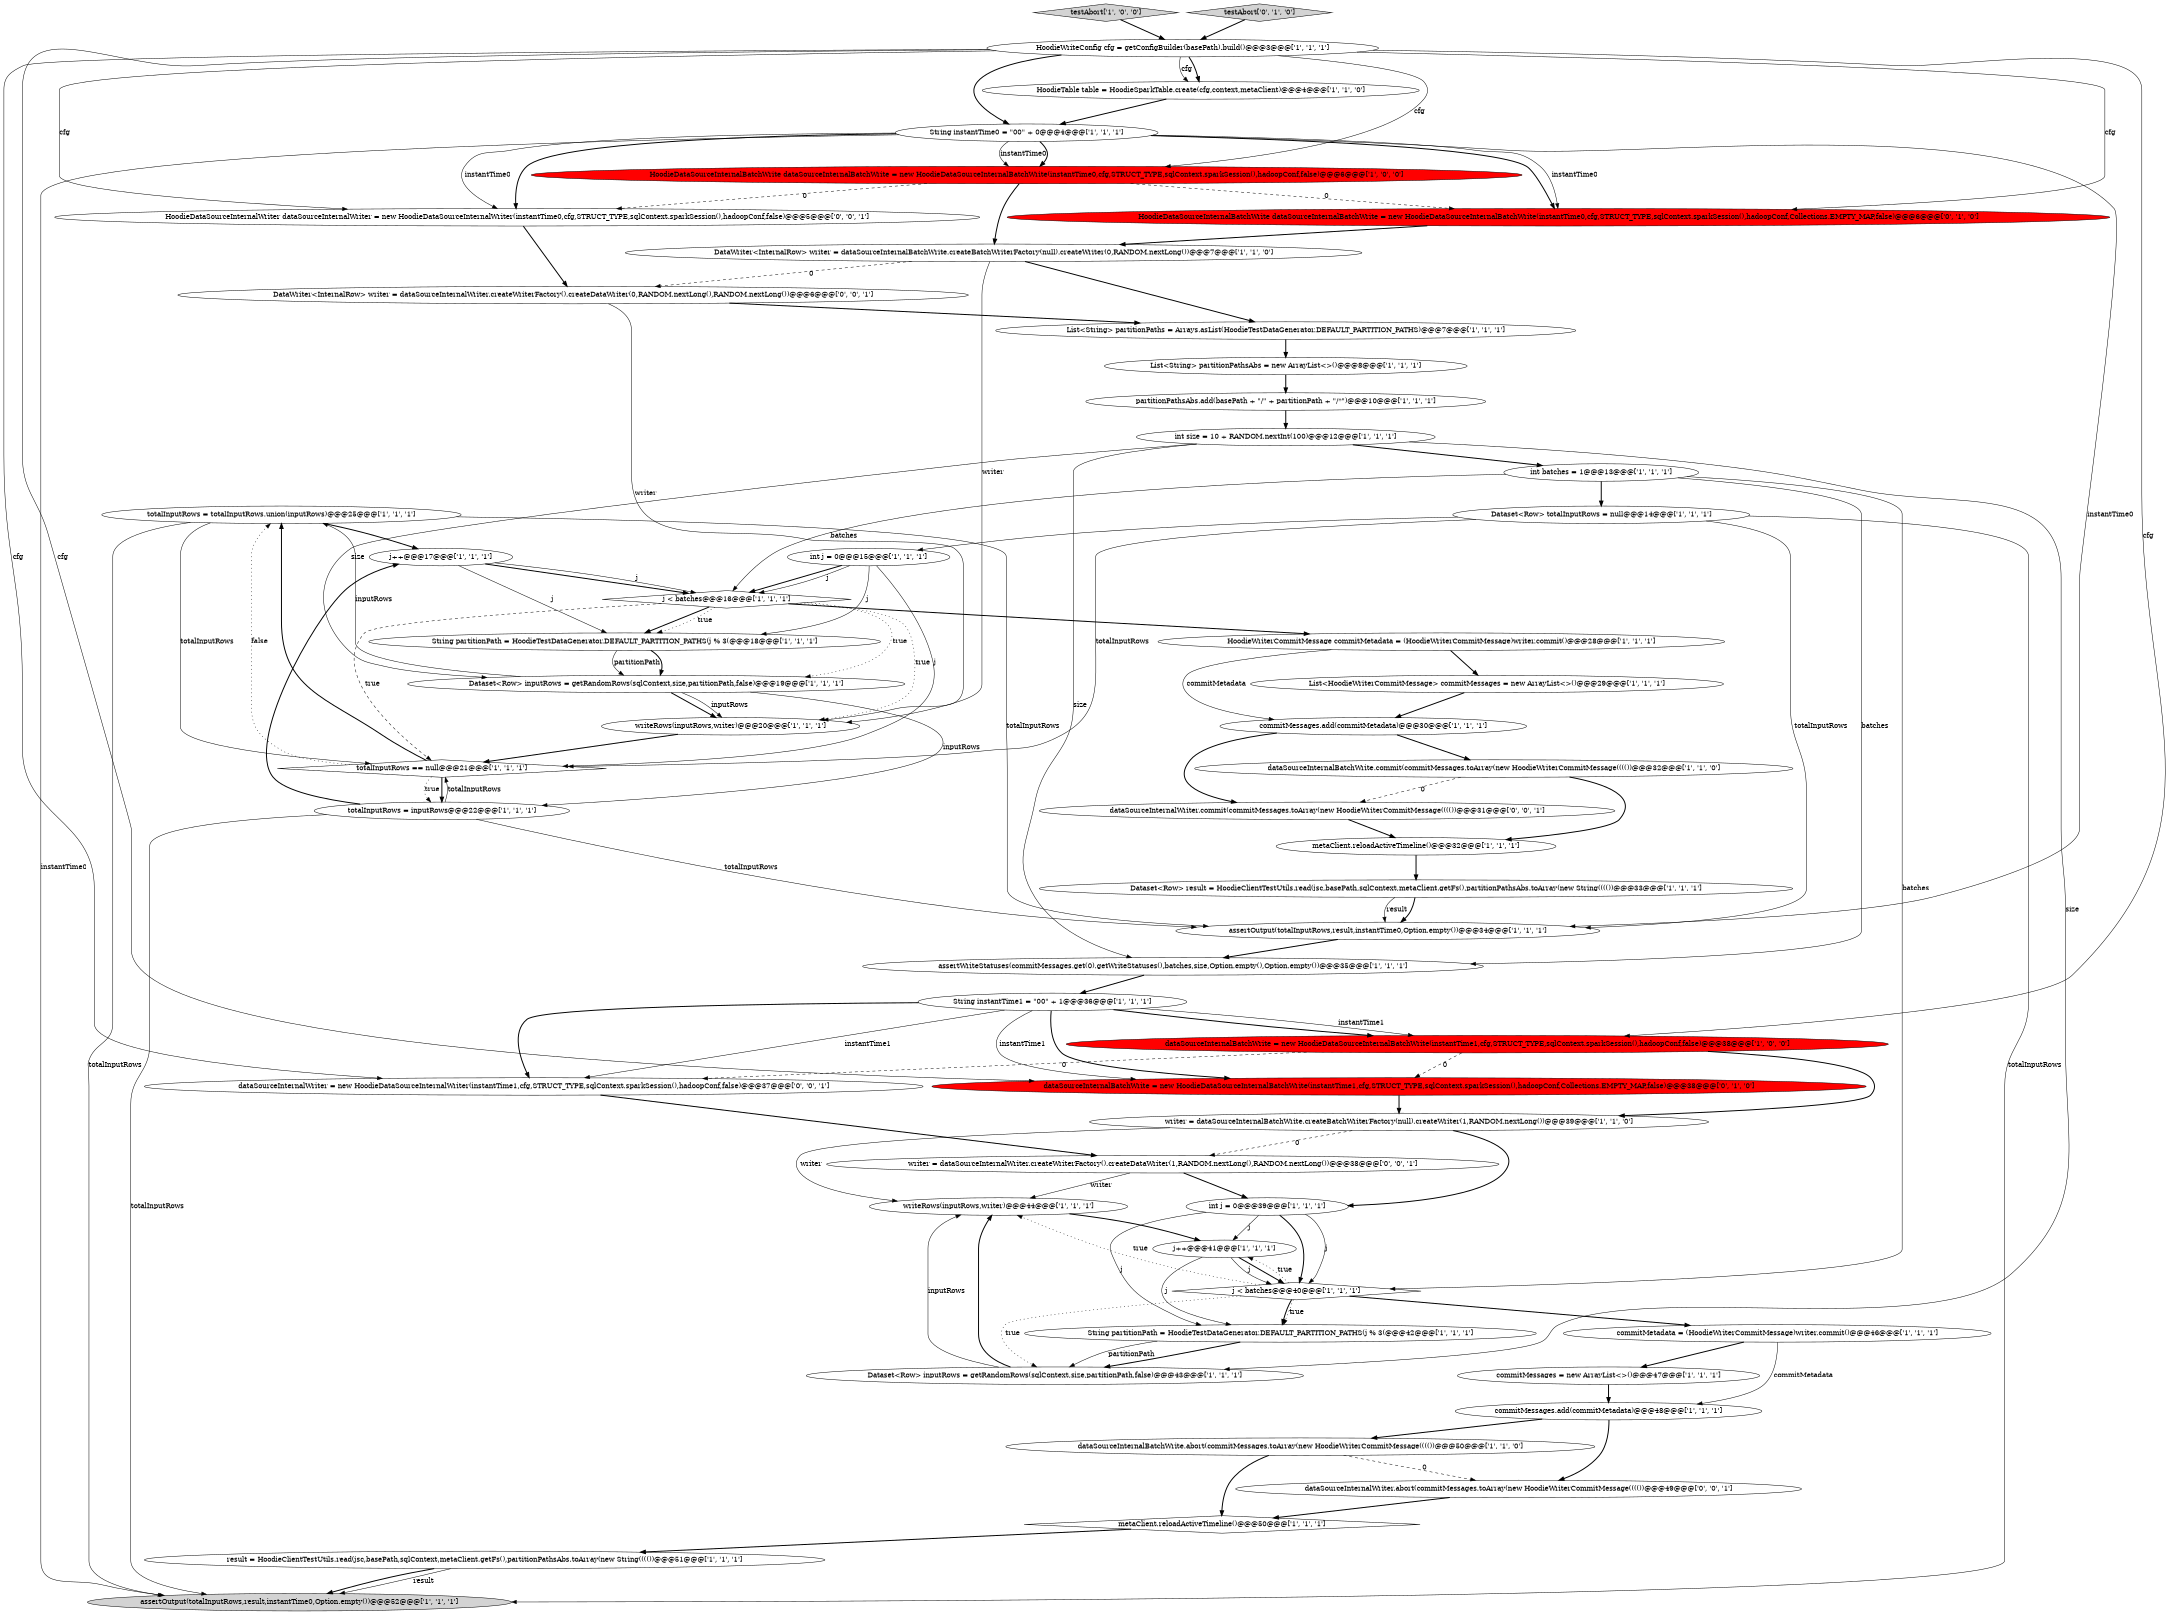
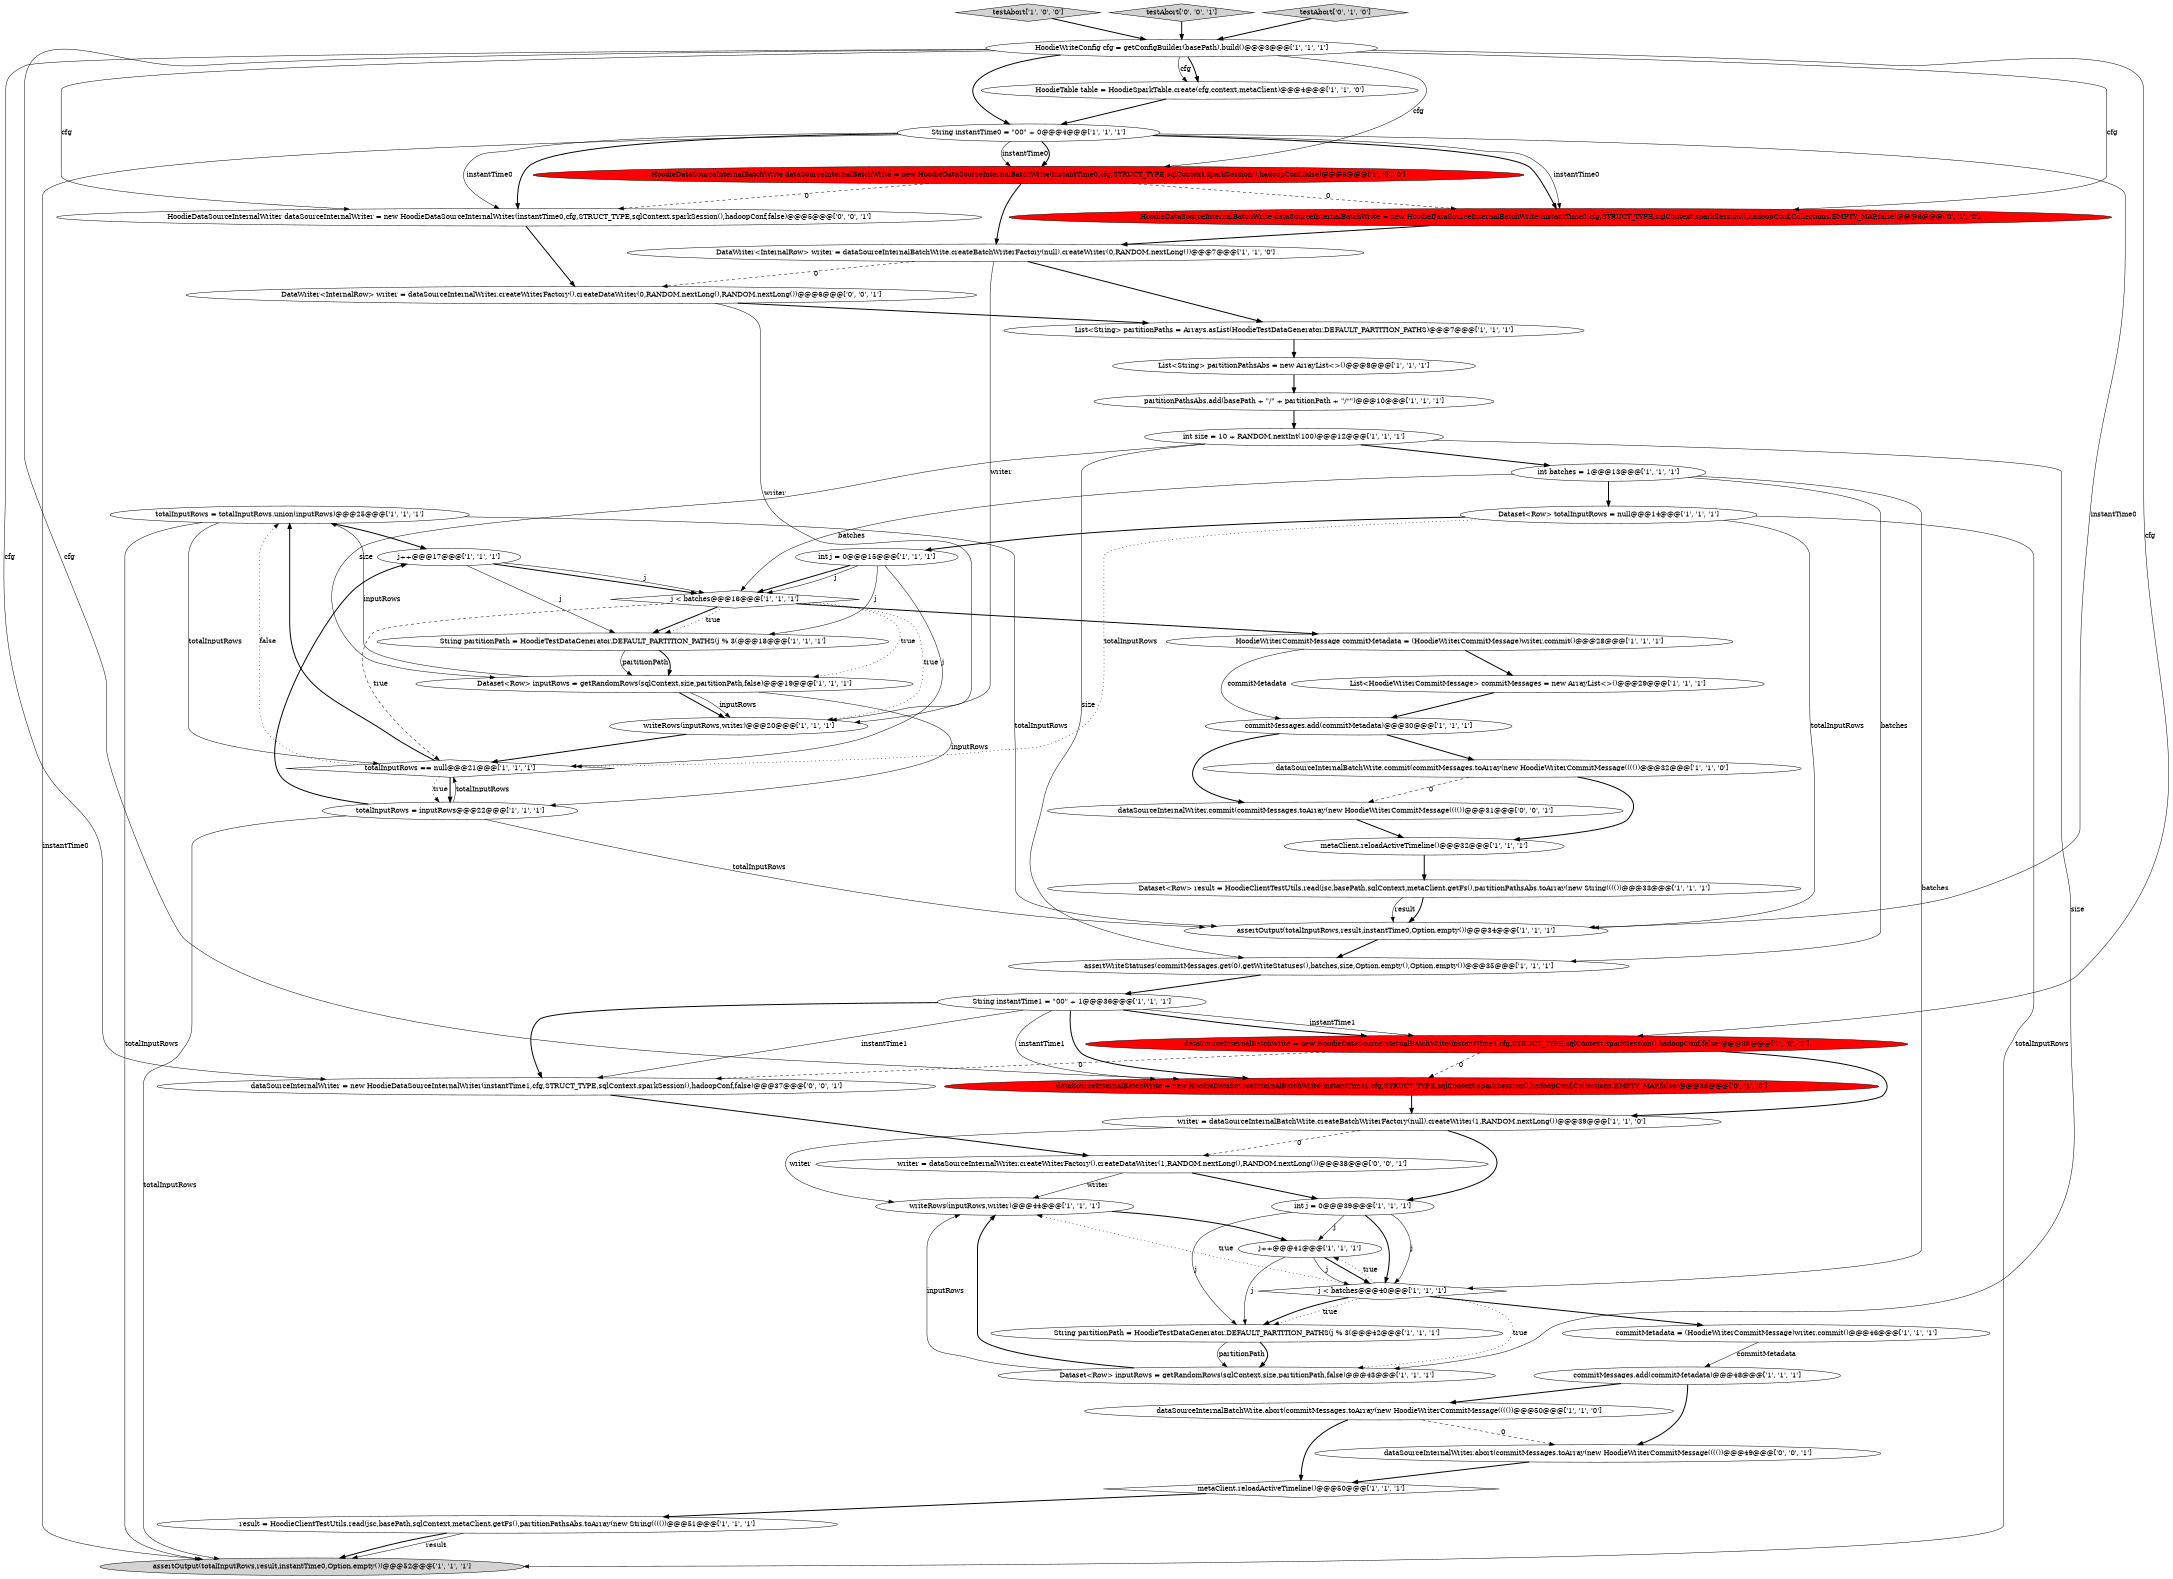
node "testAbort['0', '0', '1']": added
edge "Dataset<Row> totalInputRows = null@@@14@@@['1', '1', '1']" -> "int j = 0@@@15@@@['1', '1', '1']": style solid -> bold
edge "Dataset<Row> totalInputRows = null@@@14@@@['1', '1', '1']" -> "totalInputRows == null@@@21@@@['1', '1', '1']": style solid -> dotted
node "commitMessages = new ArrayList<>()@@@47@@@['1', '1', '1']": removed
